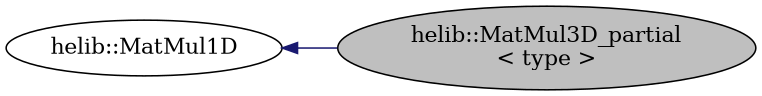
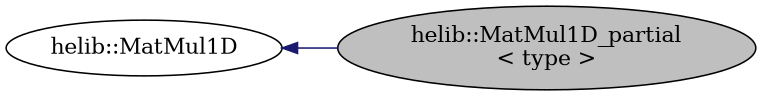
node "helib::MatMul3D_partial < type >": label "helib::MatMul3D_partial < type >" -> "helib::MatMul1D_partial < type >"
